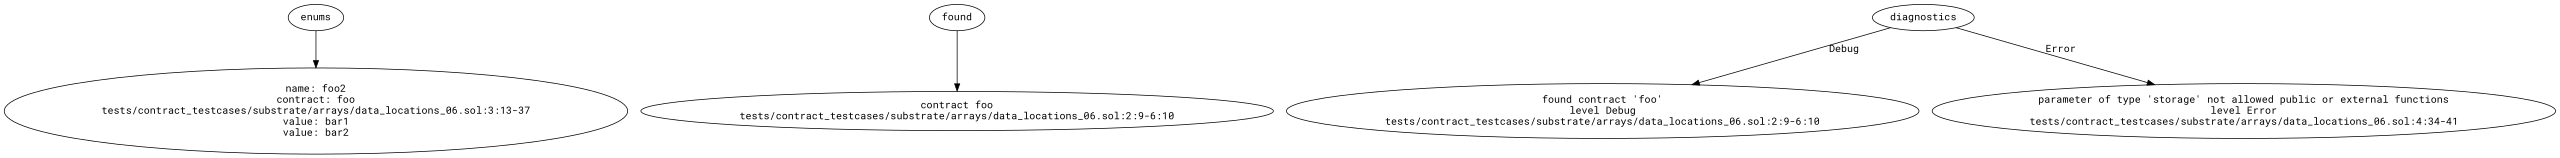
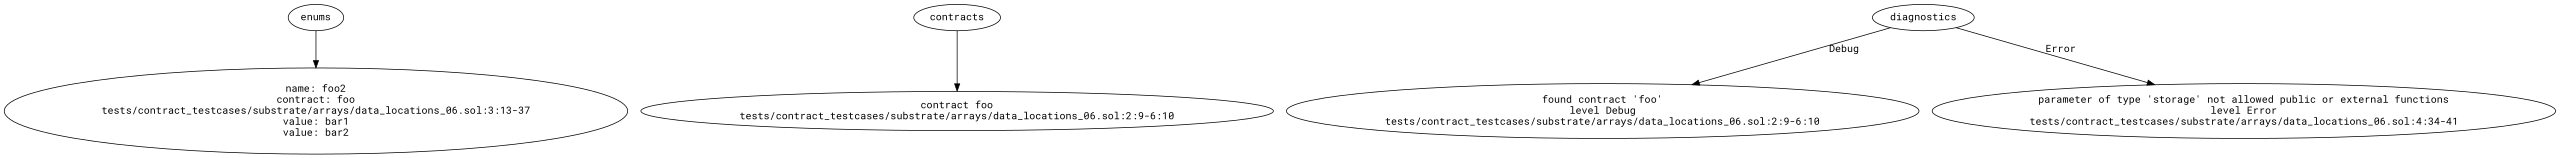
node "found": label "found" -> "contracts"
